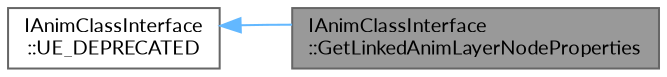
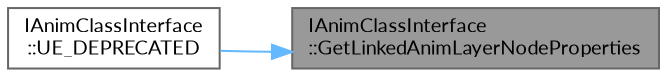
edge "IAnimClassInterface ::GetLinkedAnimLayerNodeProperties" -> "IAnimClassInterface ::UE_DEPRECATED": reversed
